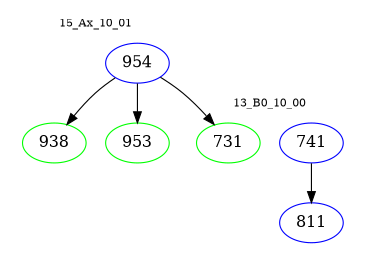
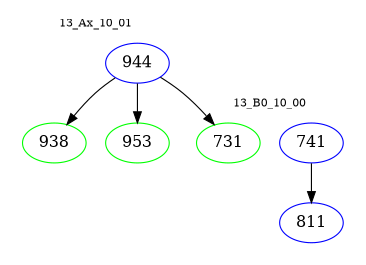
cluster "15_Ax_10_01": label "15_Ax_10_01" -> "13_Ax_10_01"
node "954": label "954" -> "944"
